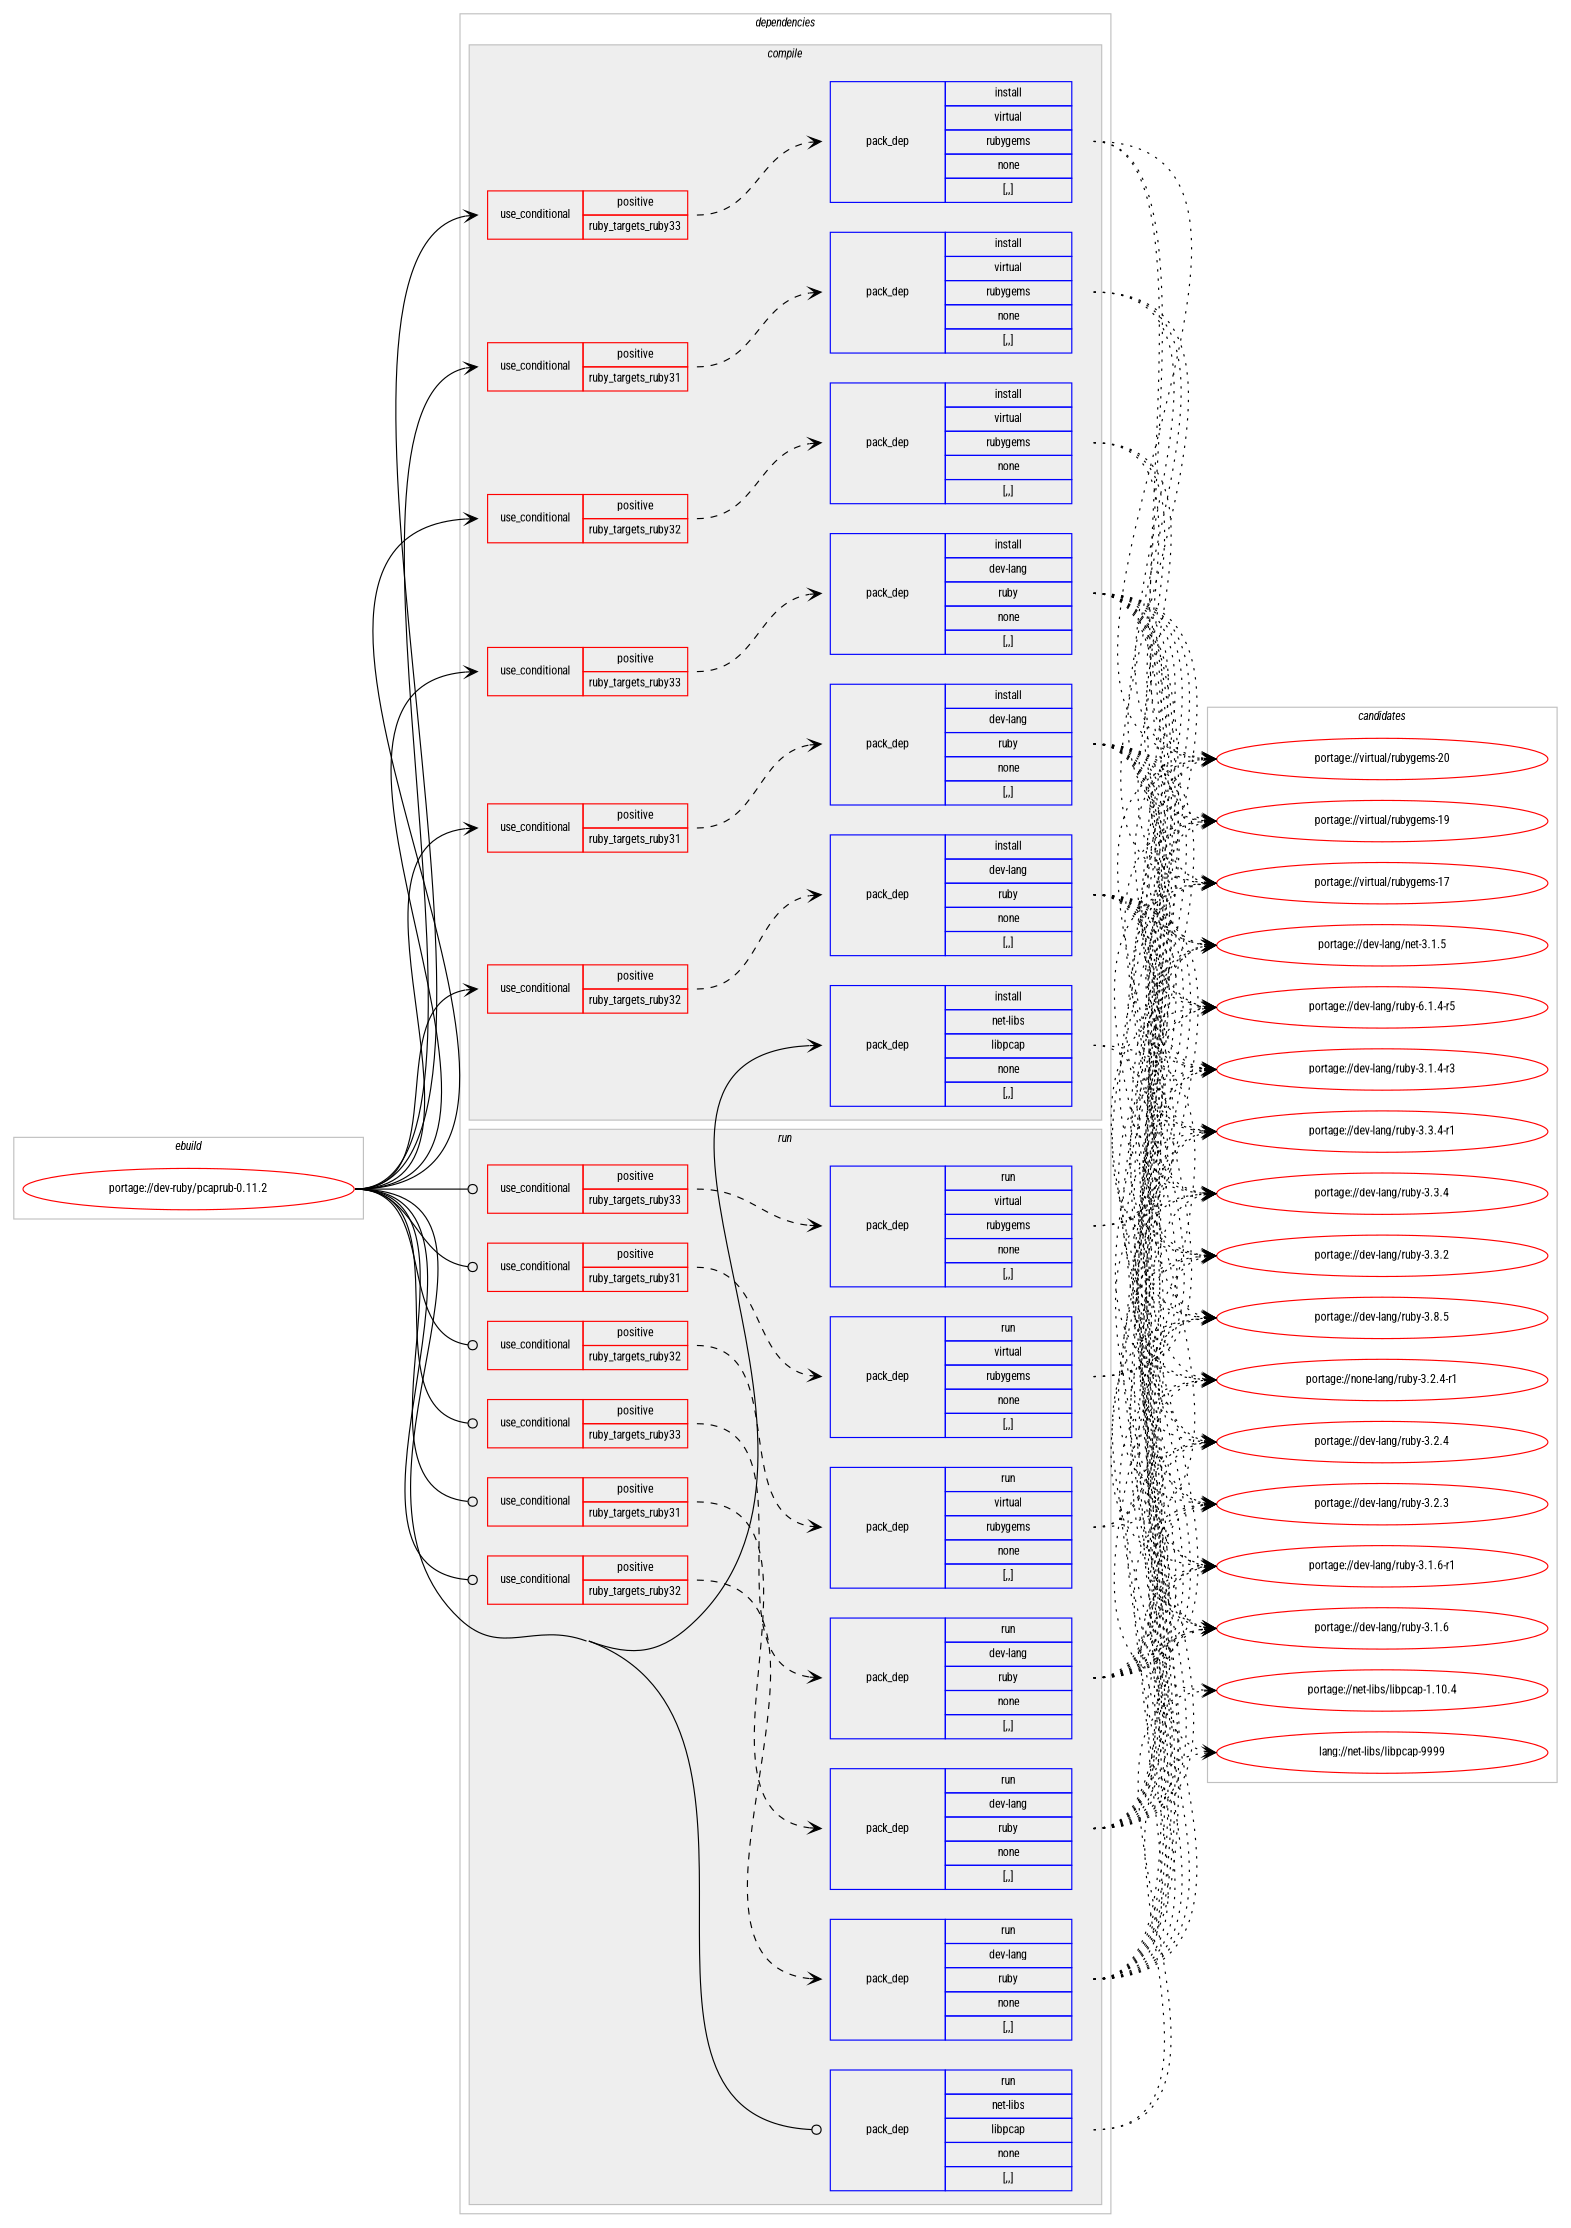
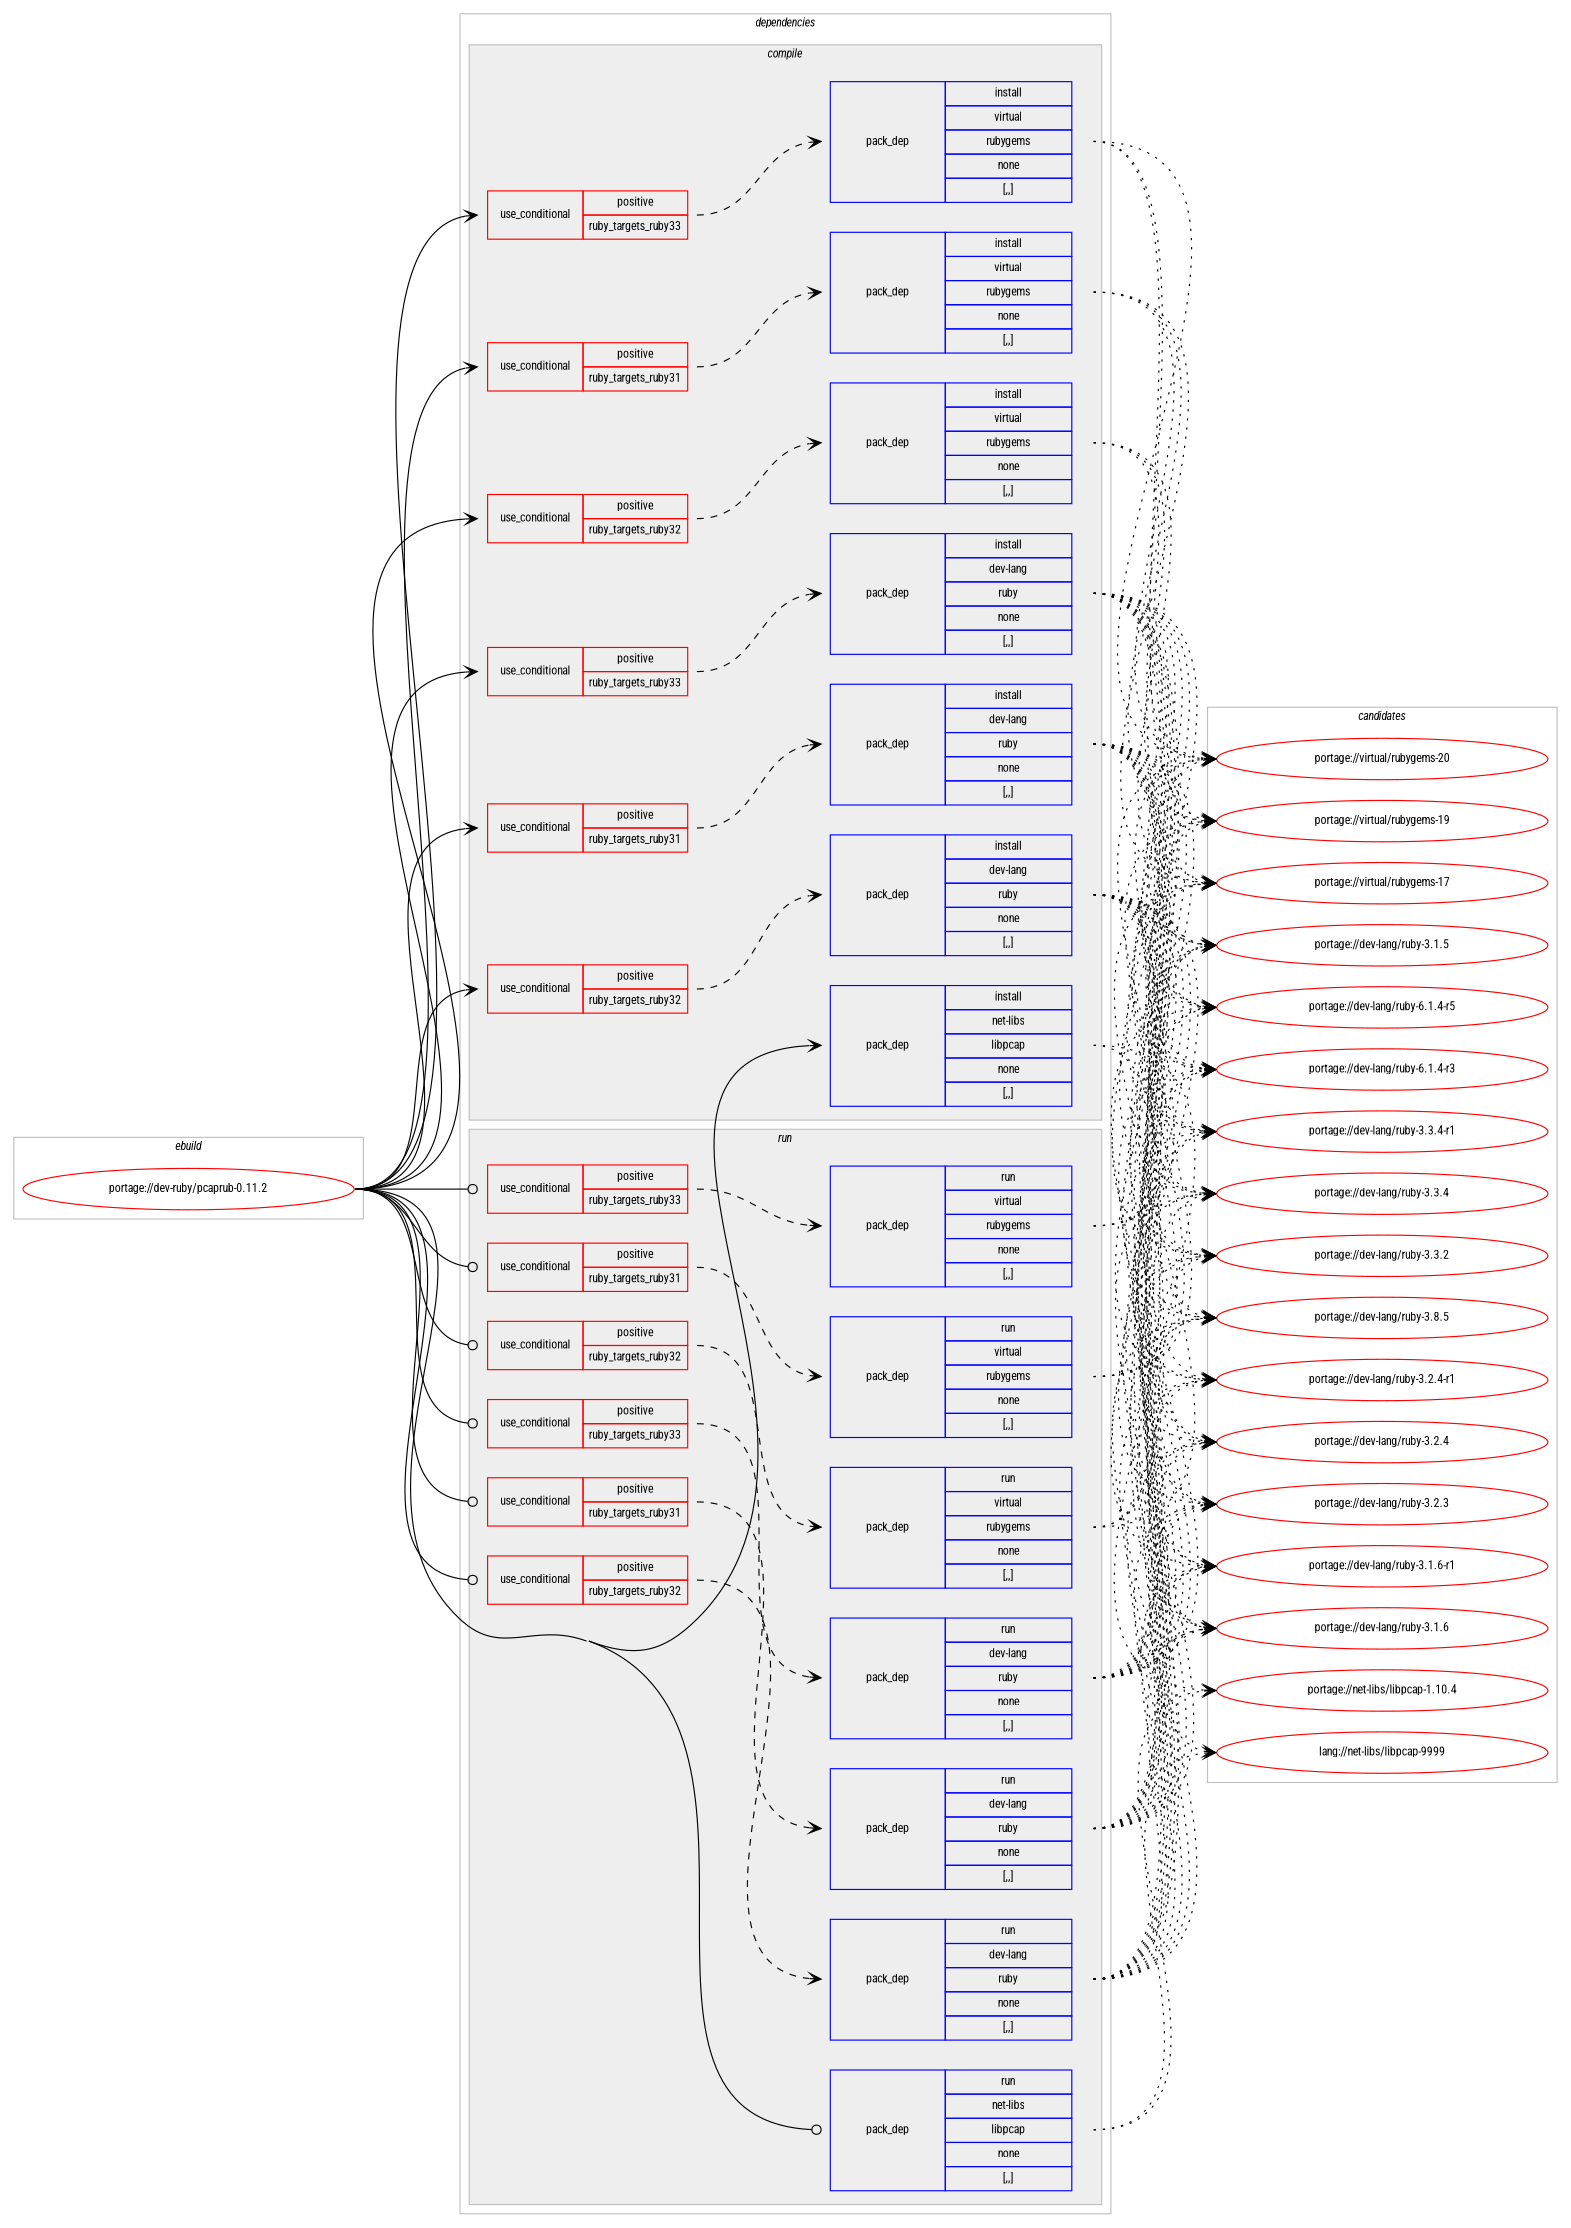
node "portage://dev-lang/net-3.1.5": label "portage://dev-lang/net-3.1.5" -> "portage://dev-lang/ruby-3.1.5"
node "portage://dev-lang/ruby-3.1.4-r3": label "portage://dev-lang/ruby-3.1.4-r3" -> "portage://dev-lang/ruby-6.1.4-r3"
node "portage://none-lang/ruby-3.2.4-r1": label "portage://none-lang/ruby-3.2.4-r1" -> "portage://dev-lang/ruby-3.2.4-r1"
